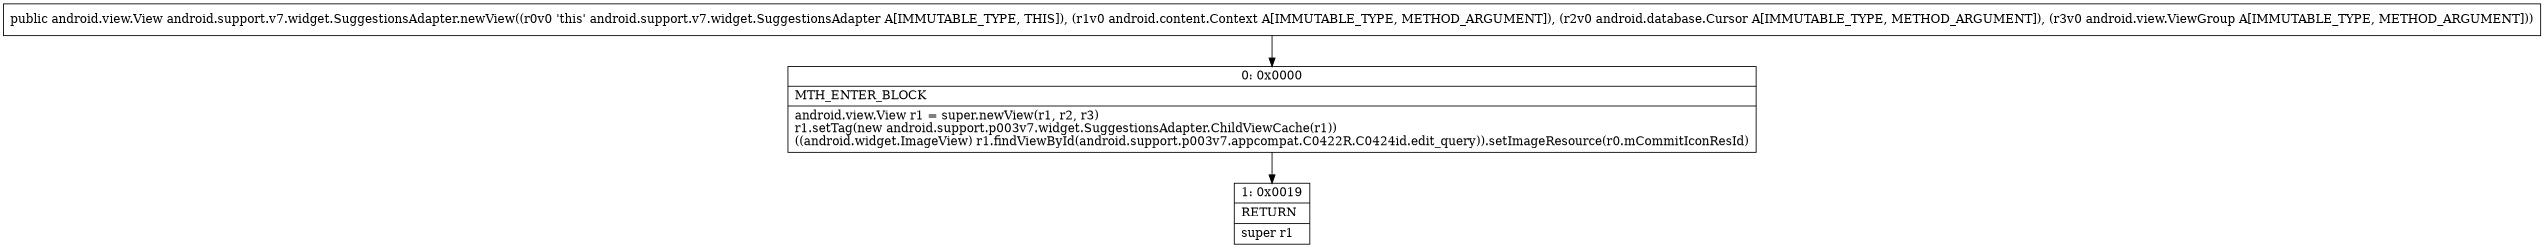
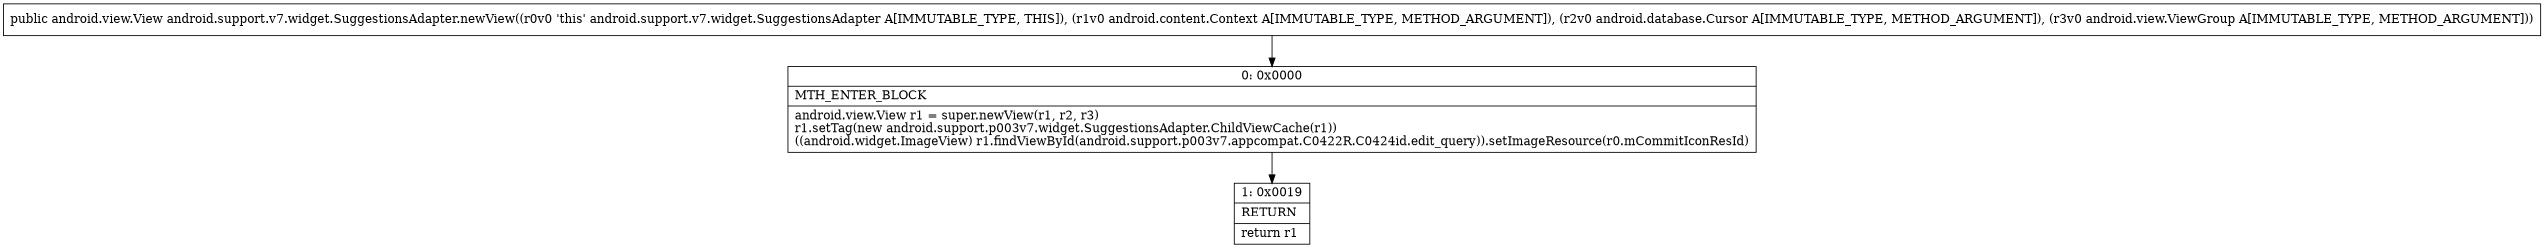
node "1: 0x0019": text "super r1" -> "return r1"
